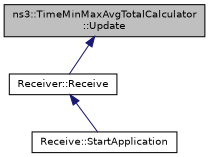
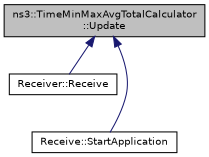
edge "Receive::StartApplication" -> "Receiver::Receive": now "Receive::StartApplication" -> "ns3::TimeMinMaxAvgTotalCalculator ::Update"
